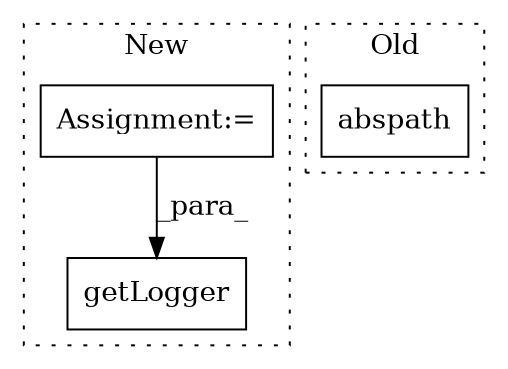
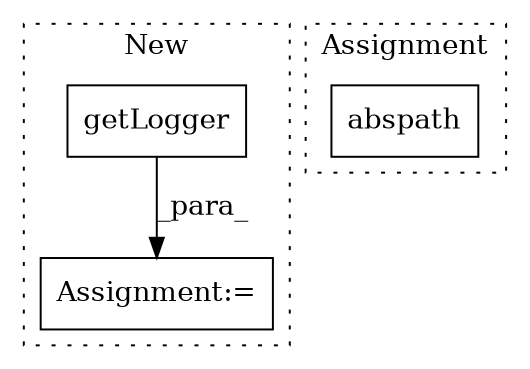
cluster "Old": label "Old" -> "Assignment"
edge "Assignment:=" -> "getLogger": reversed
